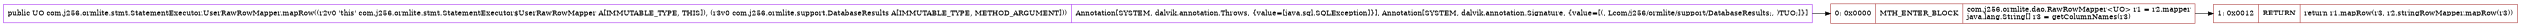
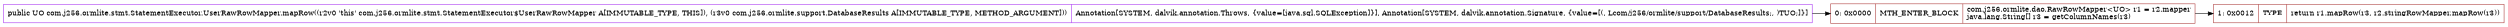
node "1: 0x0012": text "RETURN" -> "TYPE"
